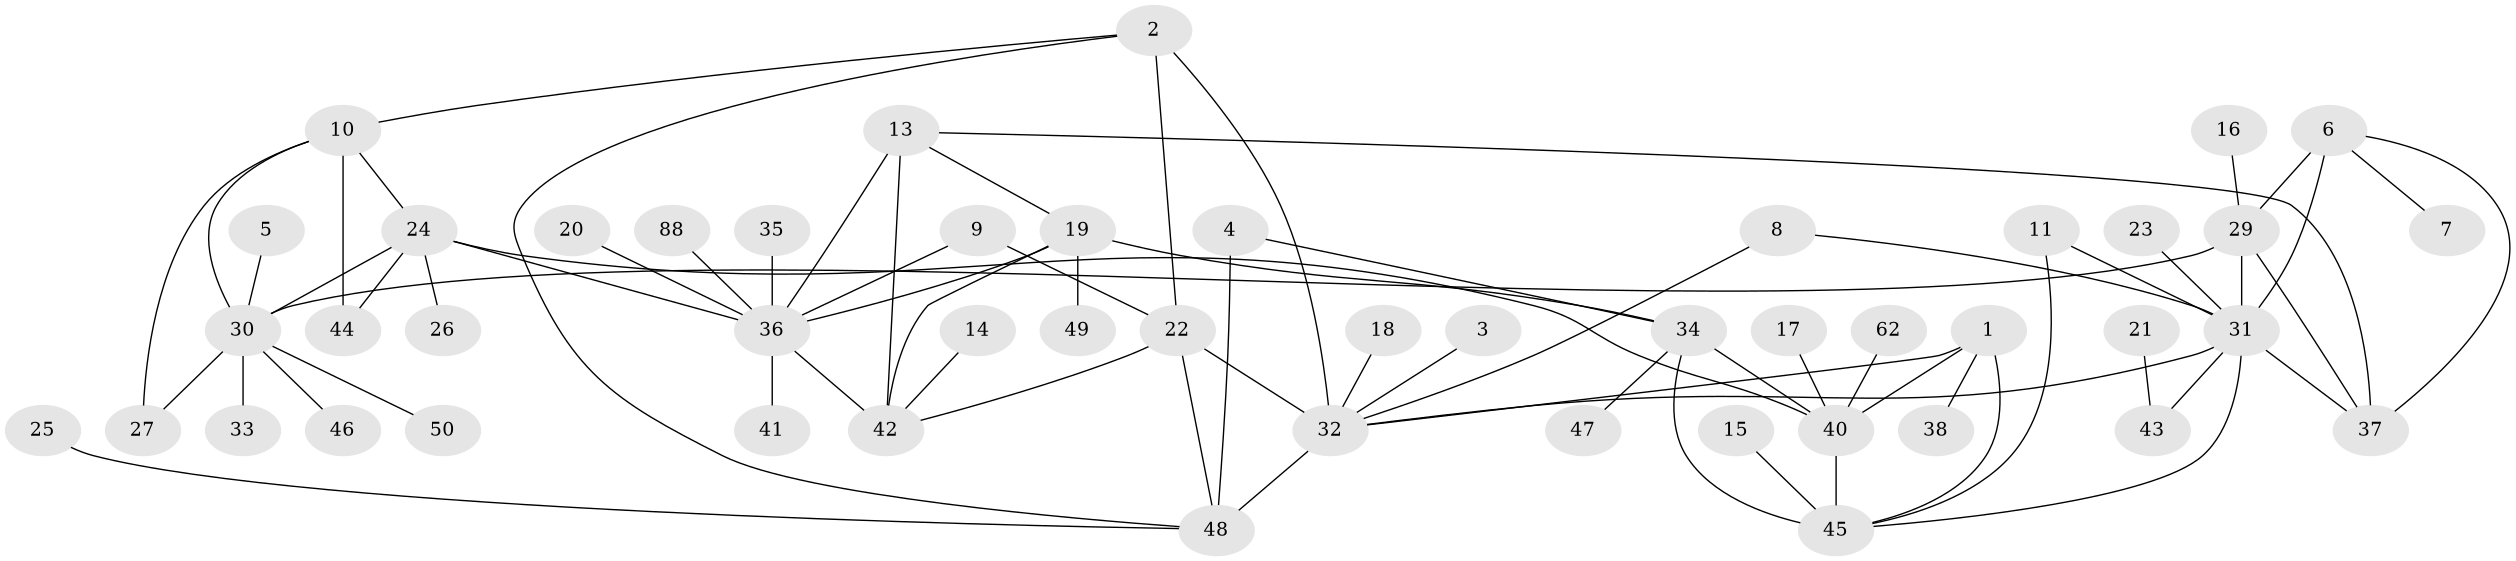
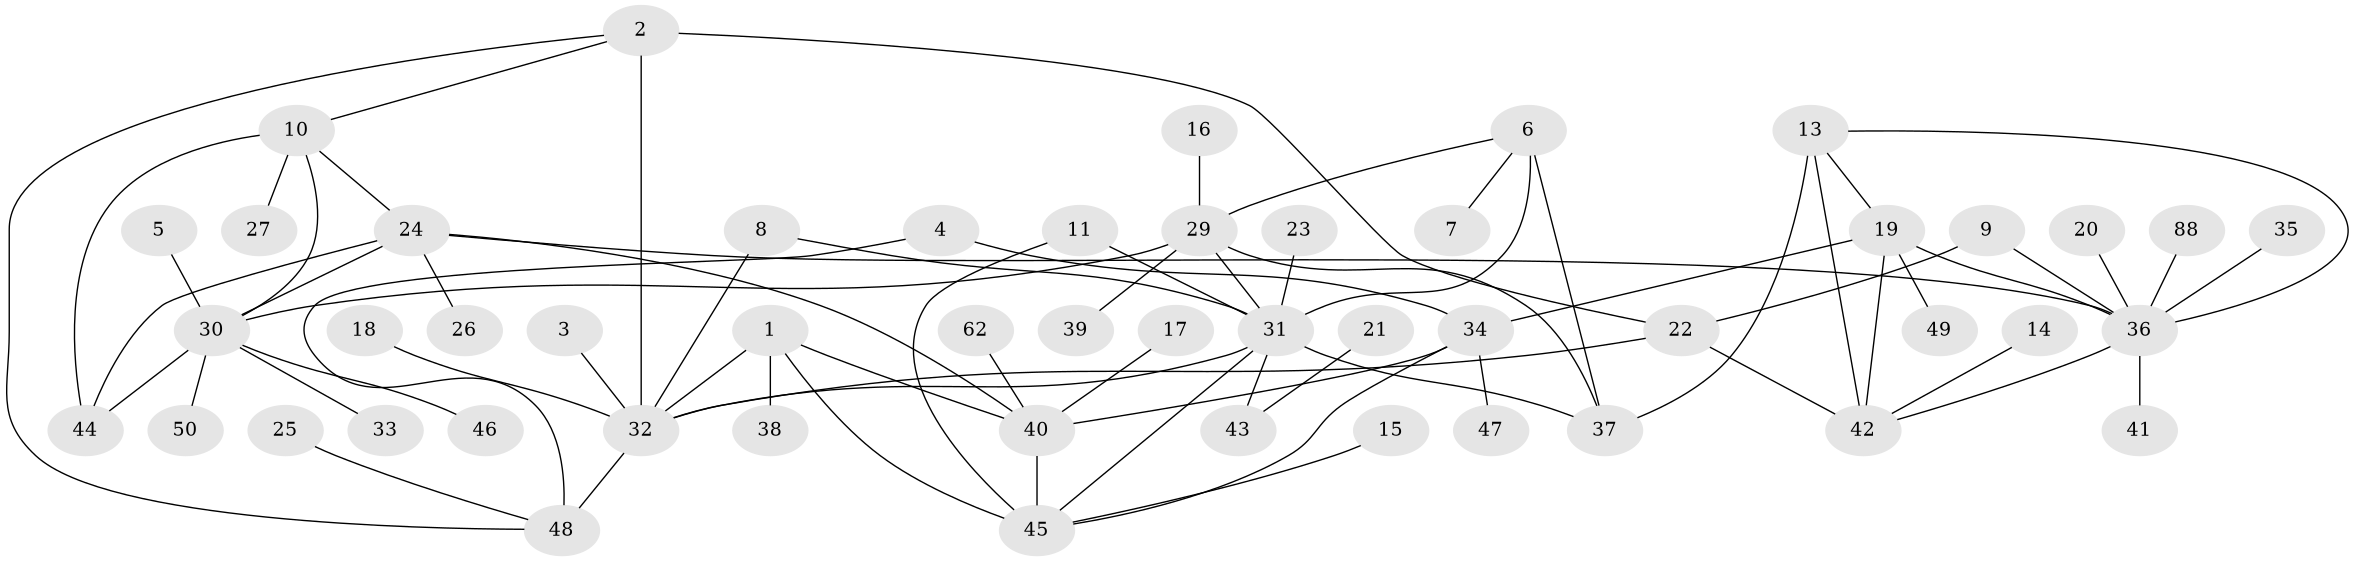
node "39": added
edge "30" -- "27": now "30" -- "44"
edge "22" -- "48": removed
